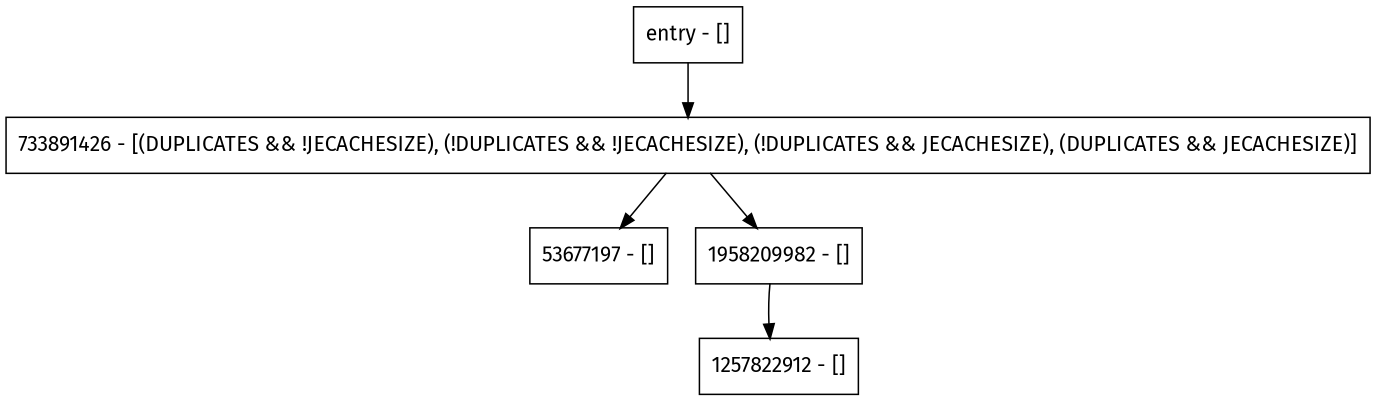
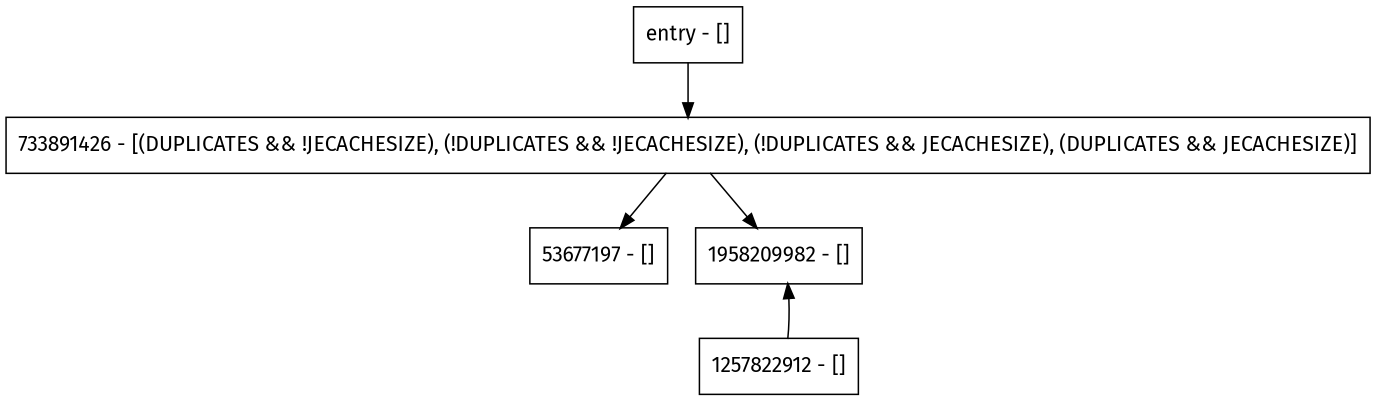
edge "1958209982 - []" -> "1257822912 - []": reversed
